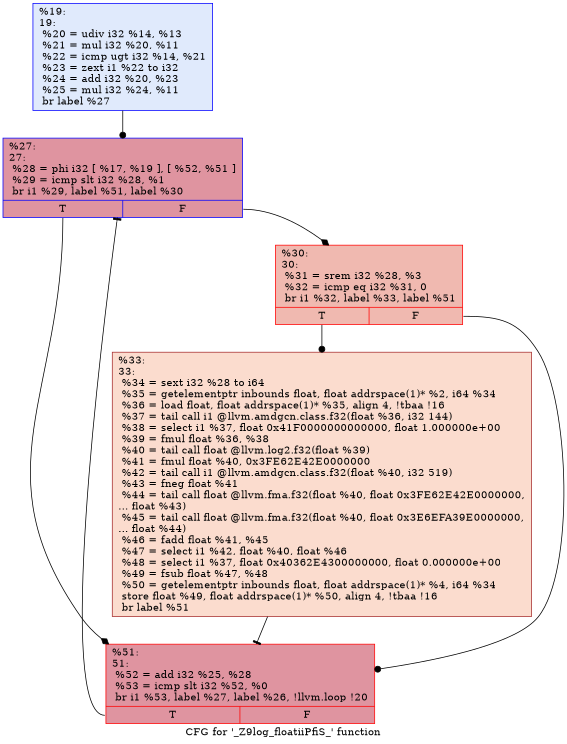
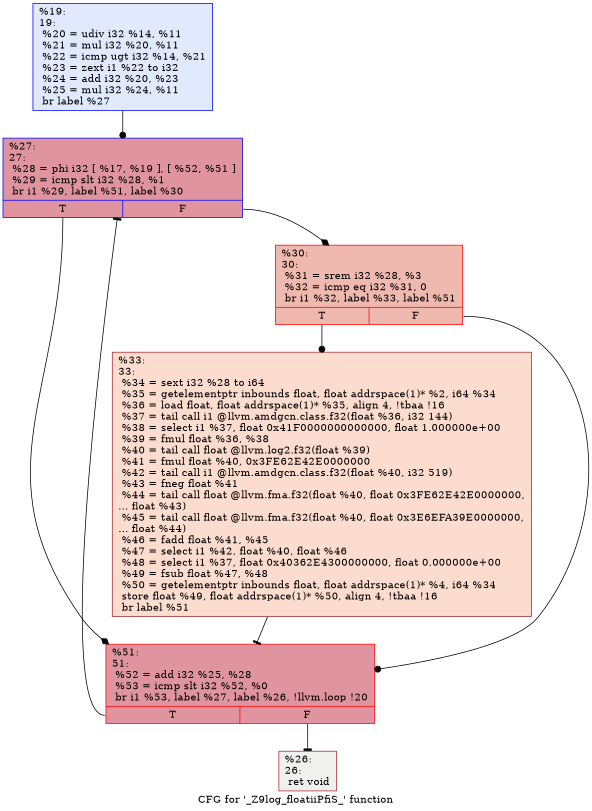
node "%19:": text "%20 = udiv i32 %14, %13" -> "%20 = udiv i32 %14, %11"
node "%26:": added
